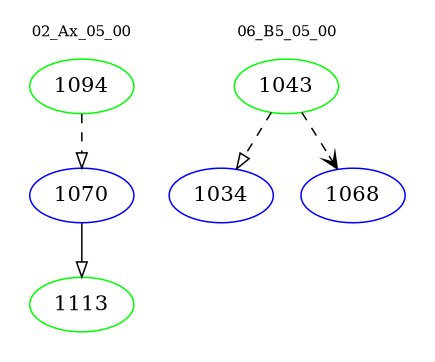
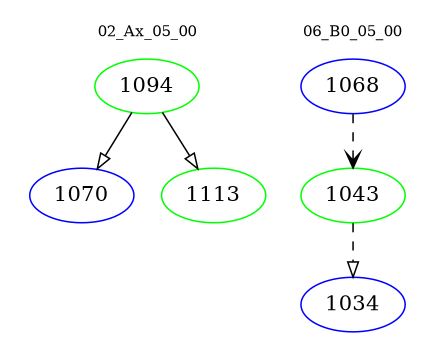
cluster "06_B5_05_00": label "06_B5_05_00" -> "06_B0_05_00"
edge "1094" -> "1070": style dashed -> solid
edge "1043" -> "1068": reversed
edge "1070" -> "1113": now "1094" -> "1113"
